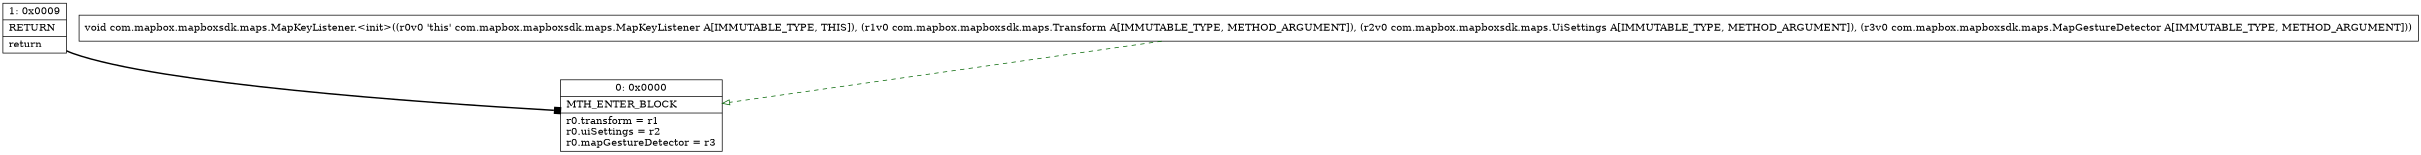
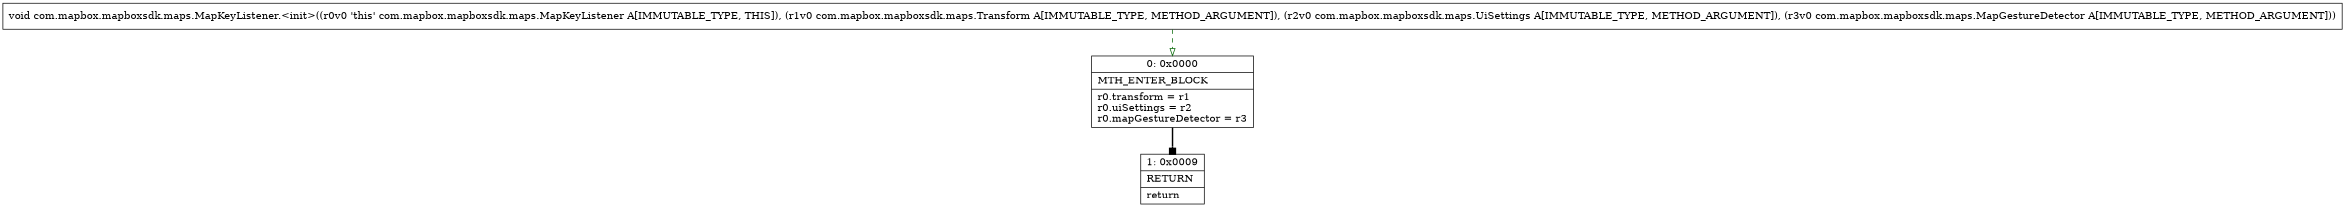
edge "1: 0x0009" -> "0: 0x0000": reversed
